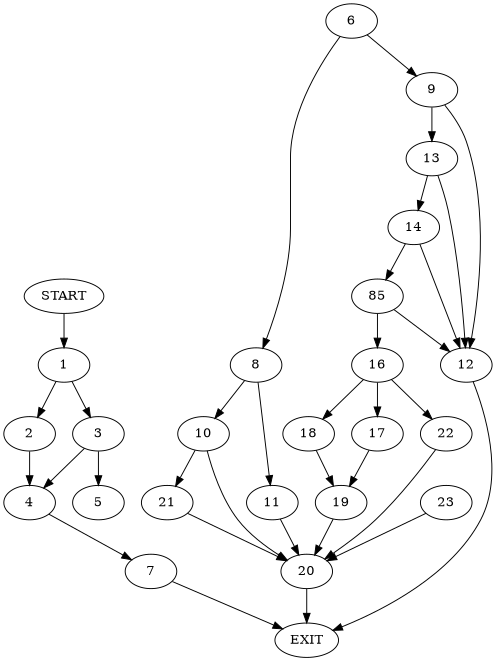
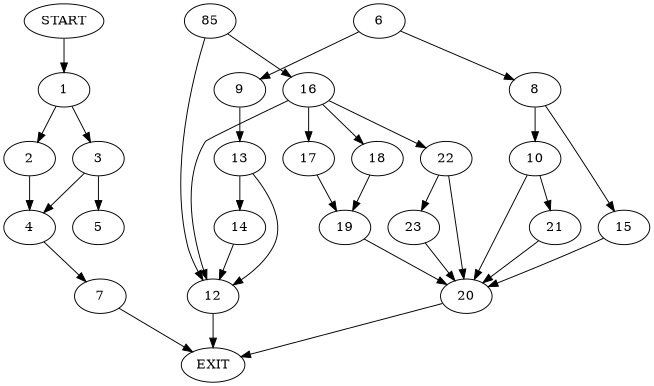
edge "22" -> "23": added
edge "9" -> "12": now "16" -> "12"
edge "14" -> "85": removed
node "11": label "11" -> "15"
